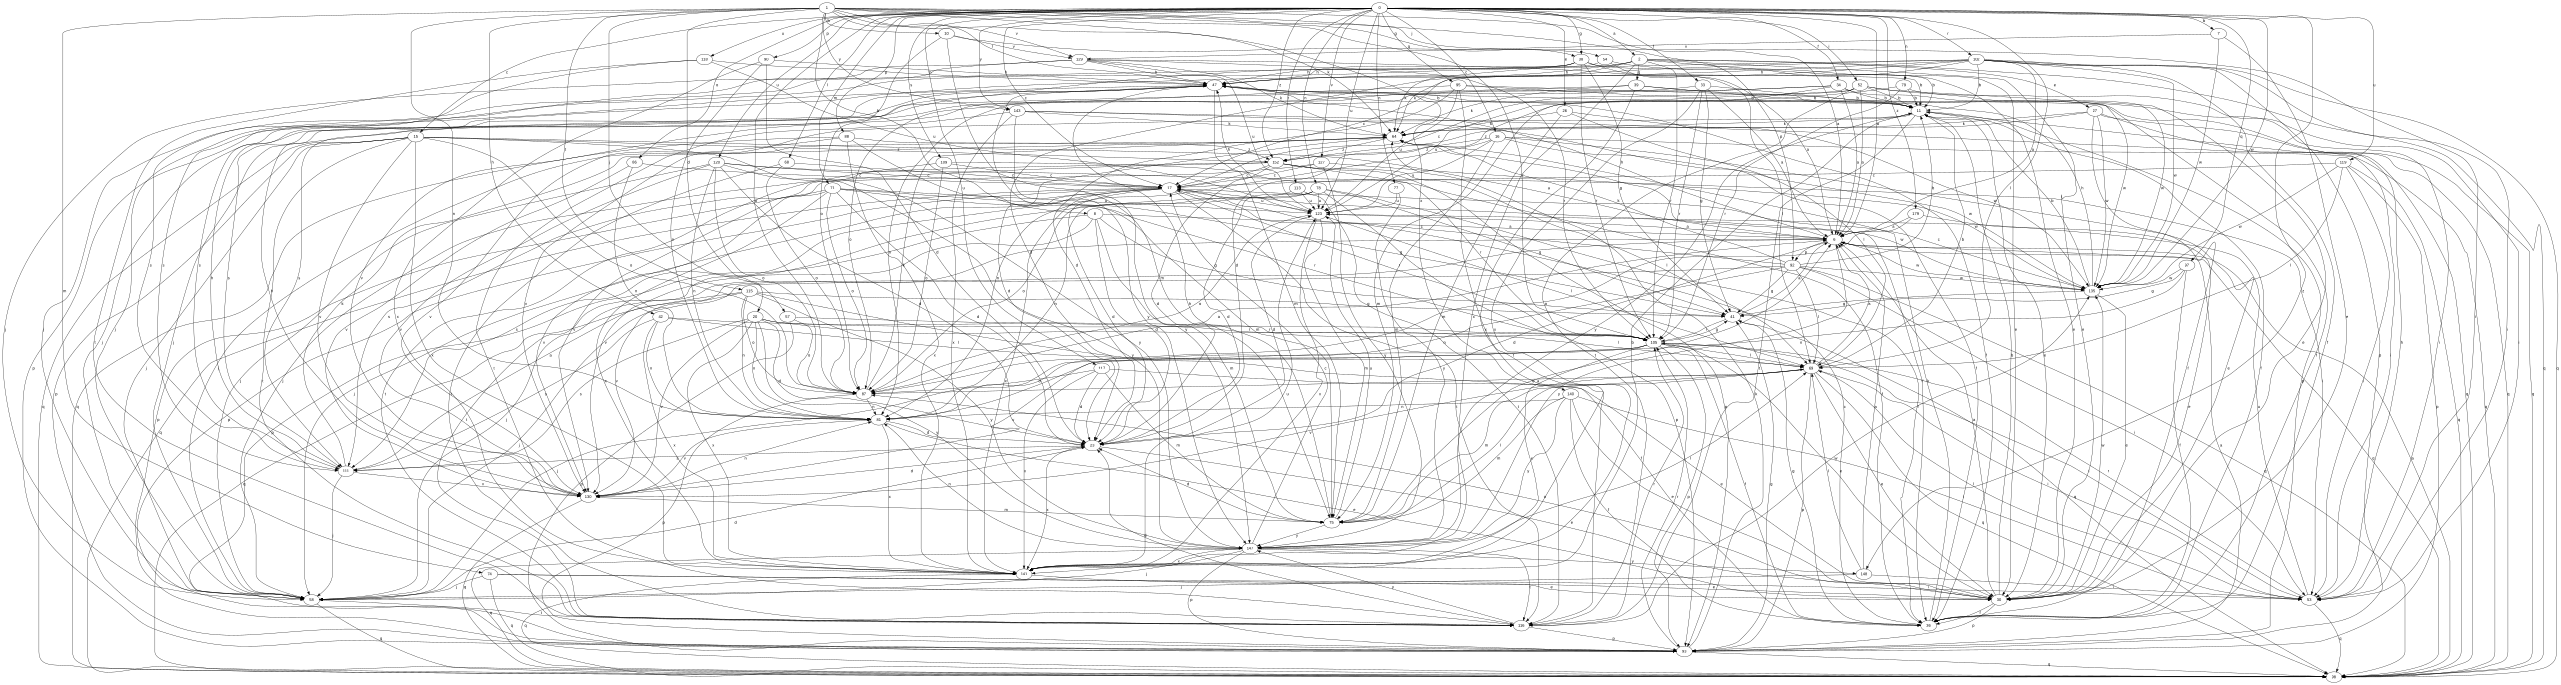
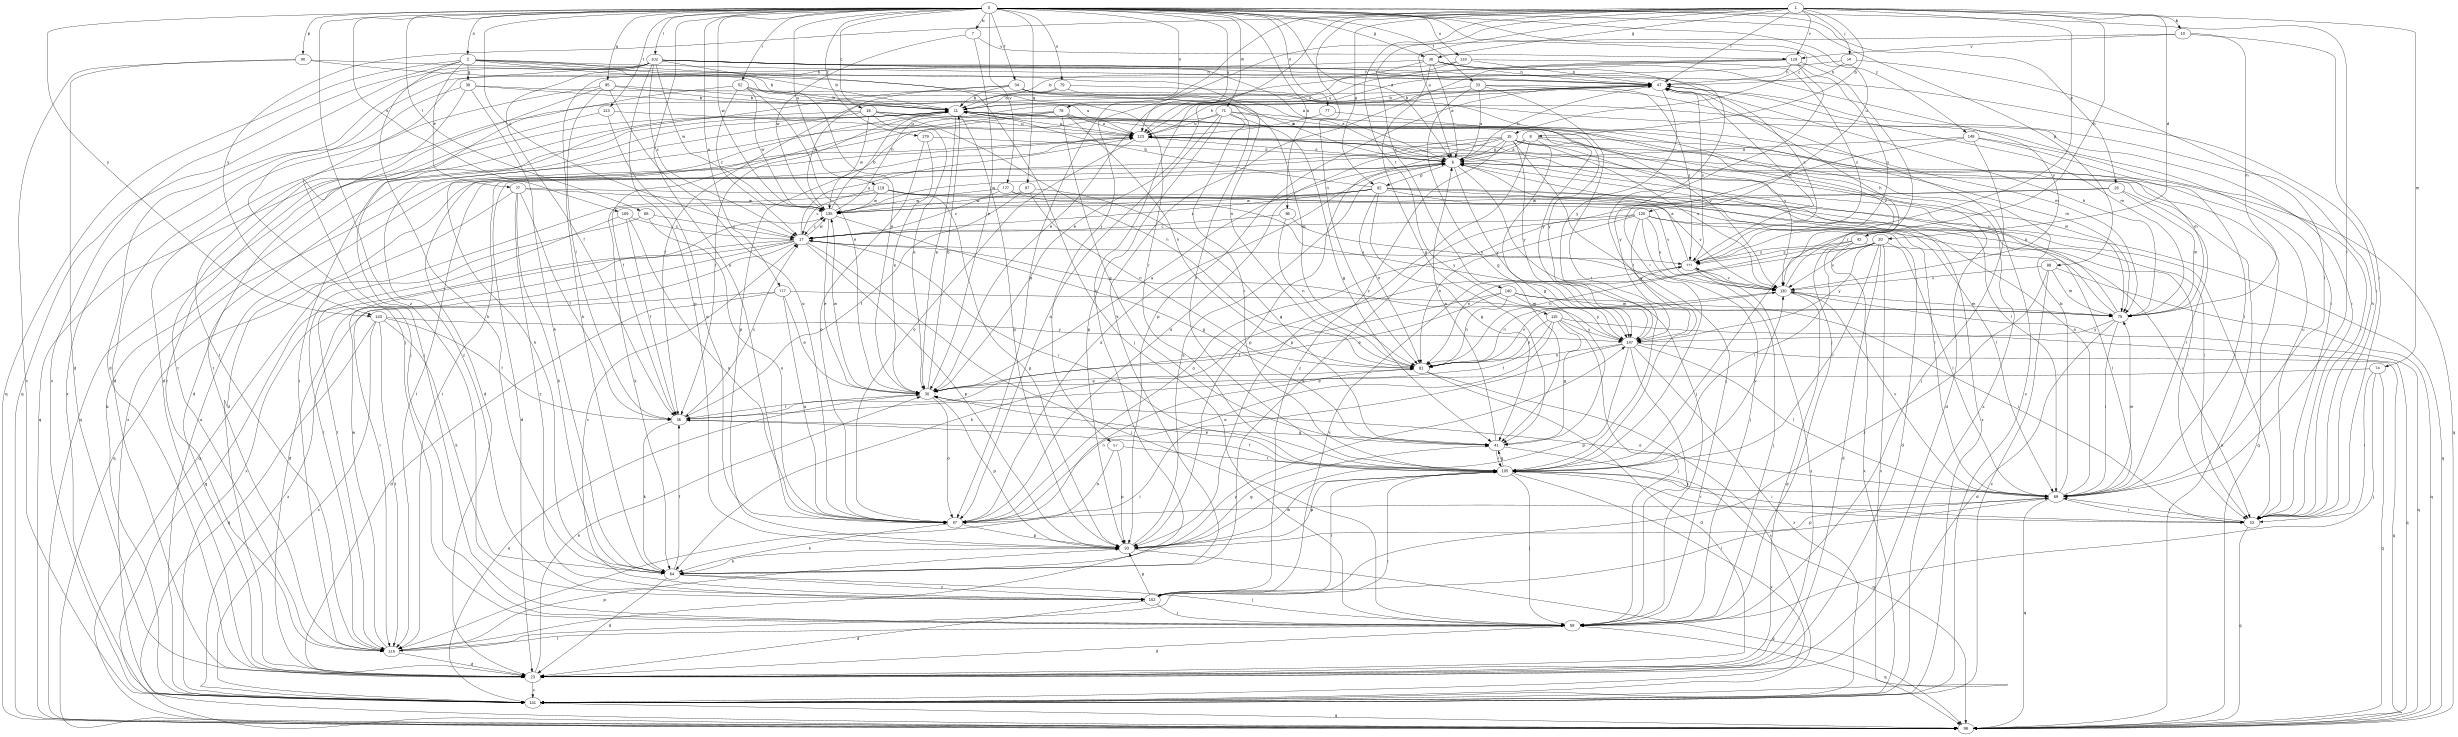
edge "52" -> "123": now "11" -> "123"
edge "147" -> "148": reversed
